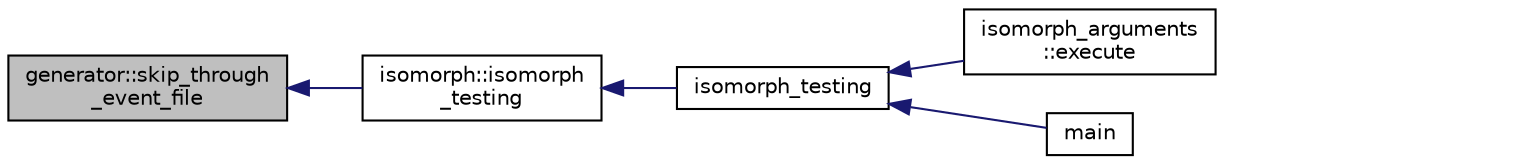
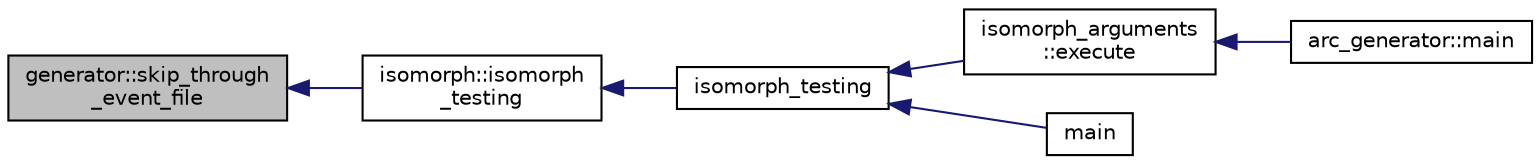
node "arc_generator::main": added
